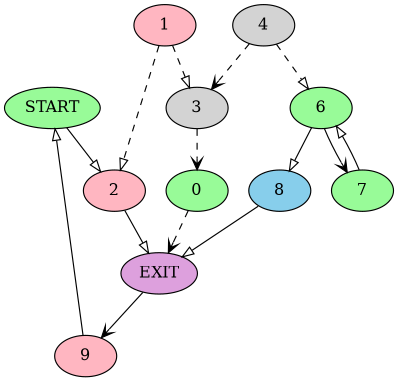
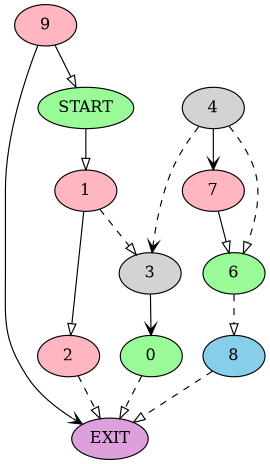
edge "1" -> "2": style dashed -> solid
edge "3" -> "0": style dashed -> solid
edge "6" -> "8": style solid -> dashed
edge "START" -> "2": now "START" -> "1"
edge "6" -> "7": now "4" -> "7"
node "7": fillcolor palegreen -> lightpink
edge "2" -> "EXIT": style solid -> dashed
edge "0" -> "EXIT": arrowhead vee -> onormal
edge "8" -> "EXIT": style solid -> dashed
edge "EXIT" -> "9": reversed
